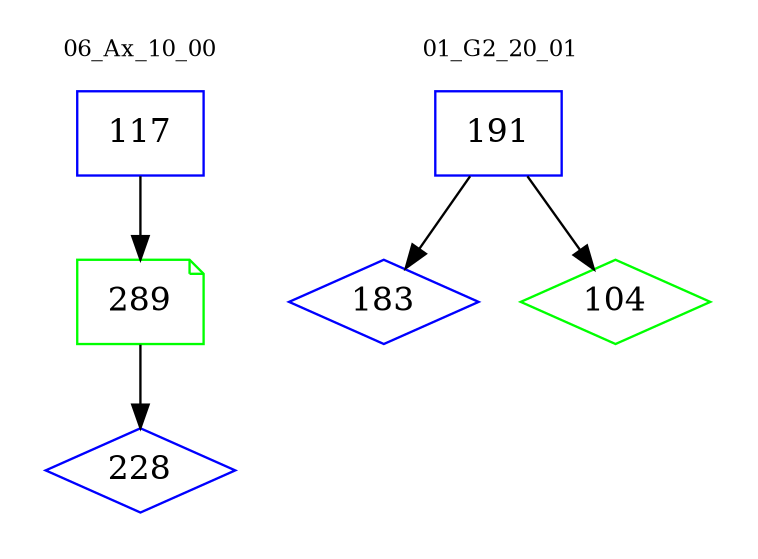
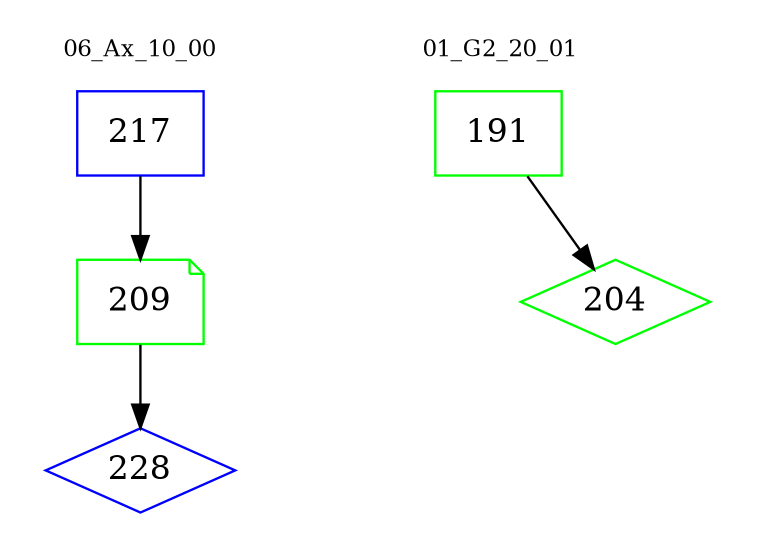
node "117": label "117" -> "217"
node "191": color blue -> green
node "289": label "289" -> "209"
node "183": removed
node "104": label "104" -> "204"
